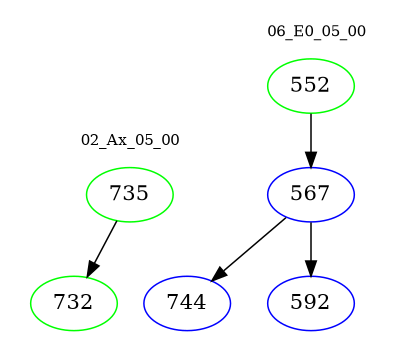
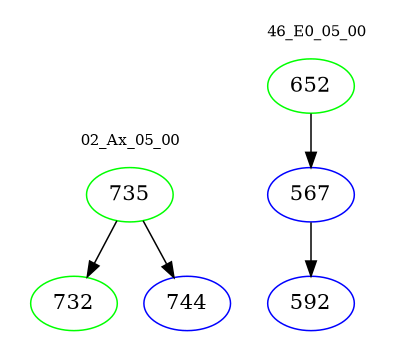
cluster "06_E0_05_00": label "06_E0_05_00" -> "46_E0_05_00"
node "552": label "552" -> "652"
edge "567" -> "744": now "735" -> "744"
